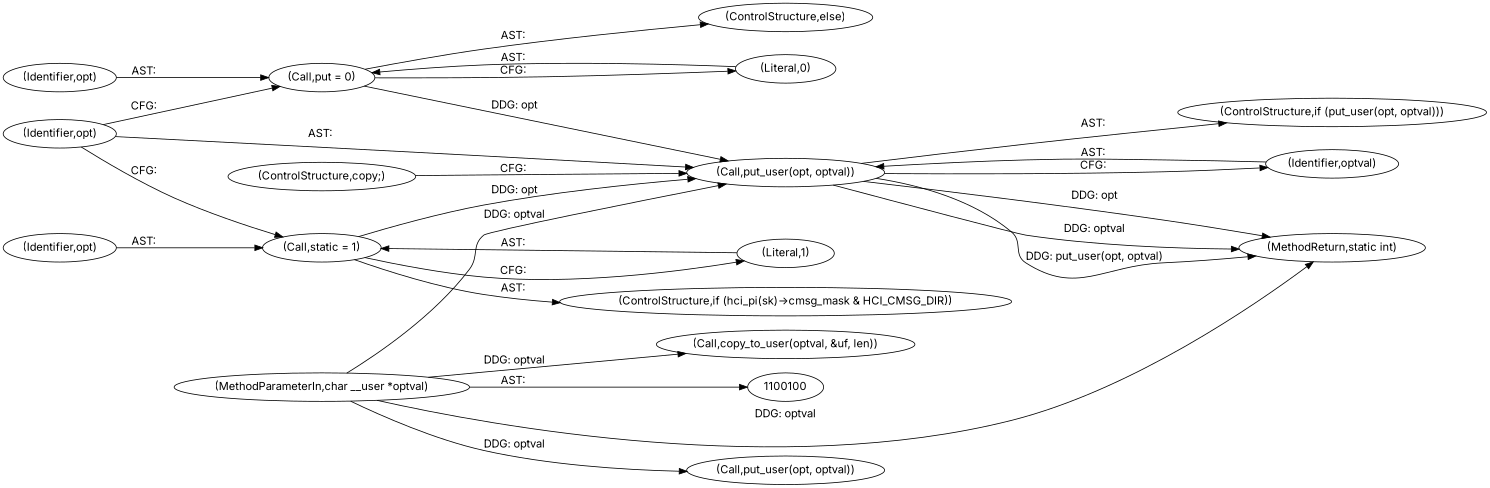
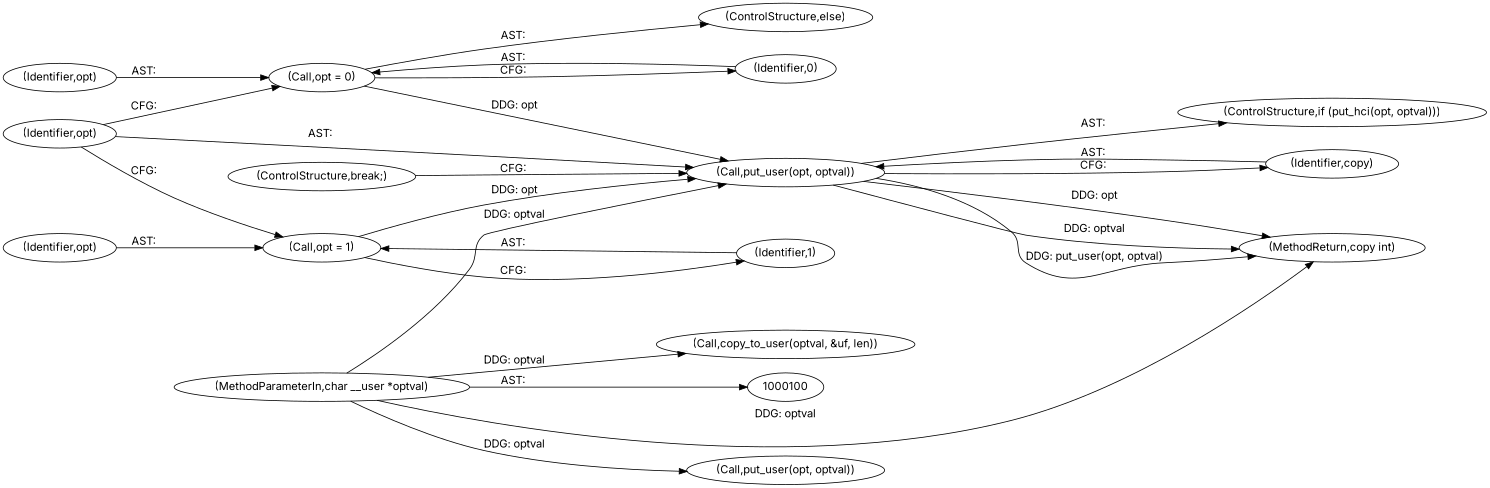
node "(Literal,0)": label "(Literal,0)" -> "(Identifier,0)"
node "(Call,put = 0)": label "(Call,put = 0)" -> "(Call,opt = 0)"
node "(ControlStructure,if (put_user(opt, optval)))": label "(ControlStructure,if (put_user(opt, optval)))" -> "(ControlStructure,if (put_hci(opt, optval)))"
node "(Identifier,optval)": label "(Identifier,optval)" -> "(Identifier,copy)"
node "(ControlStructure,copy;)": label "(ControlStructure,copy;)" -> "(ControlStructure,break;)"
node "(Call,static = 1)": label "(Call,static = 1)" -> "(Call,opt = 1)"
node "(MethodReturn,static int)": label "(MethodReturn,static int)" -> "(MethodReturn,copy int)"
node "(Literal,1)": label "(Literal,1)" -> "(Identifier,1)"
node "(ControlStructure,if (hci_pi(sk)->cmsg_mask & HCI_CMSG_DIR))": removed
node "1100100": label "1100100" -> "1000100"
